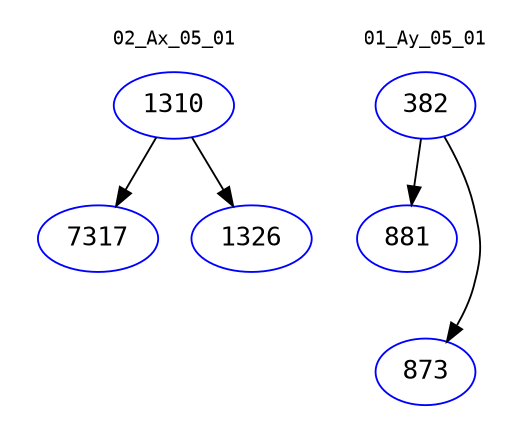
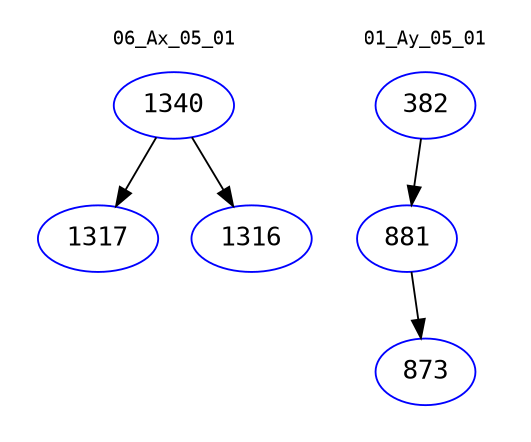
cluster "02_Ax_05_01": label "02_Ax_05_01" -> "06_Ax_05_01"
node "1310": label "1310" -> "1340"
edge "382" -> "873": now "881" -> "873"
node "7317": label "7317" -> "1317"
node "1326": label "1326" -> "1316"
